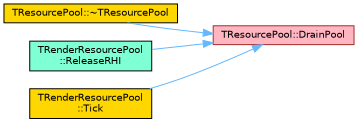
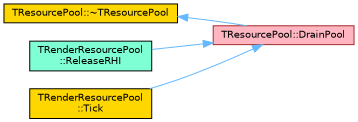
edge "TResourcePool::~TResourcePool" -> "TResourcePool::DrainPool": reversed
